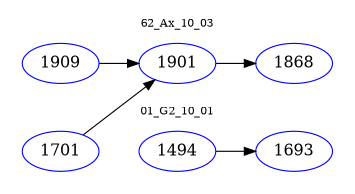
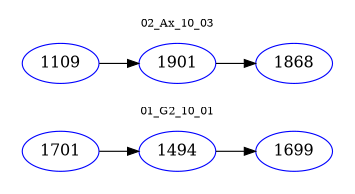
cluster "62_Ax_10_03": label "62_Ax_10_03" -> "02_Ax_10_03"
node "1909": label "1909" -> "1109"
edge "1701" -> "1901": now "1701" -> "1494"
node "1693": label "1693" -> "1699"
